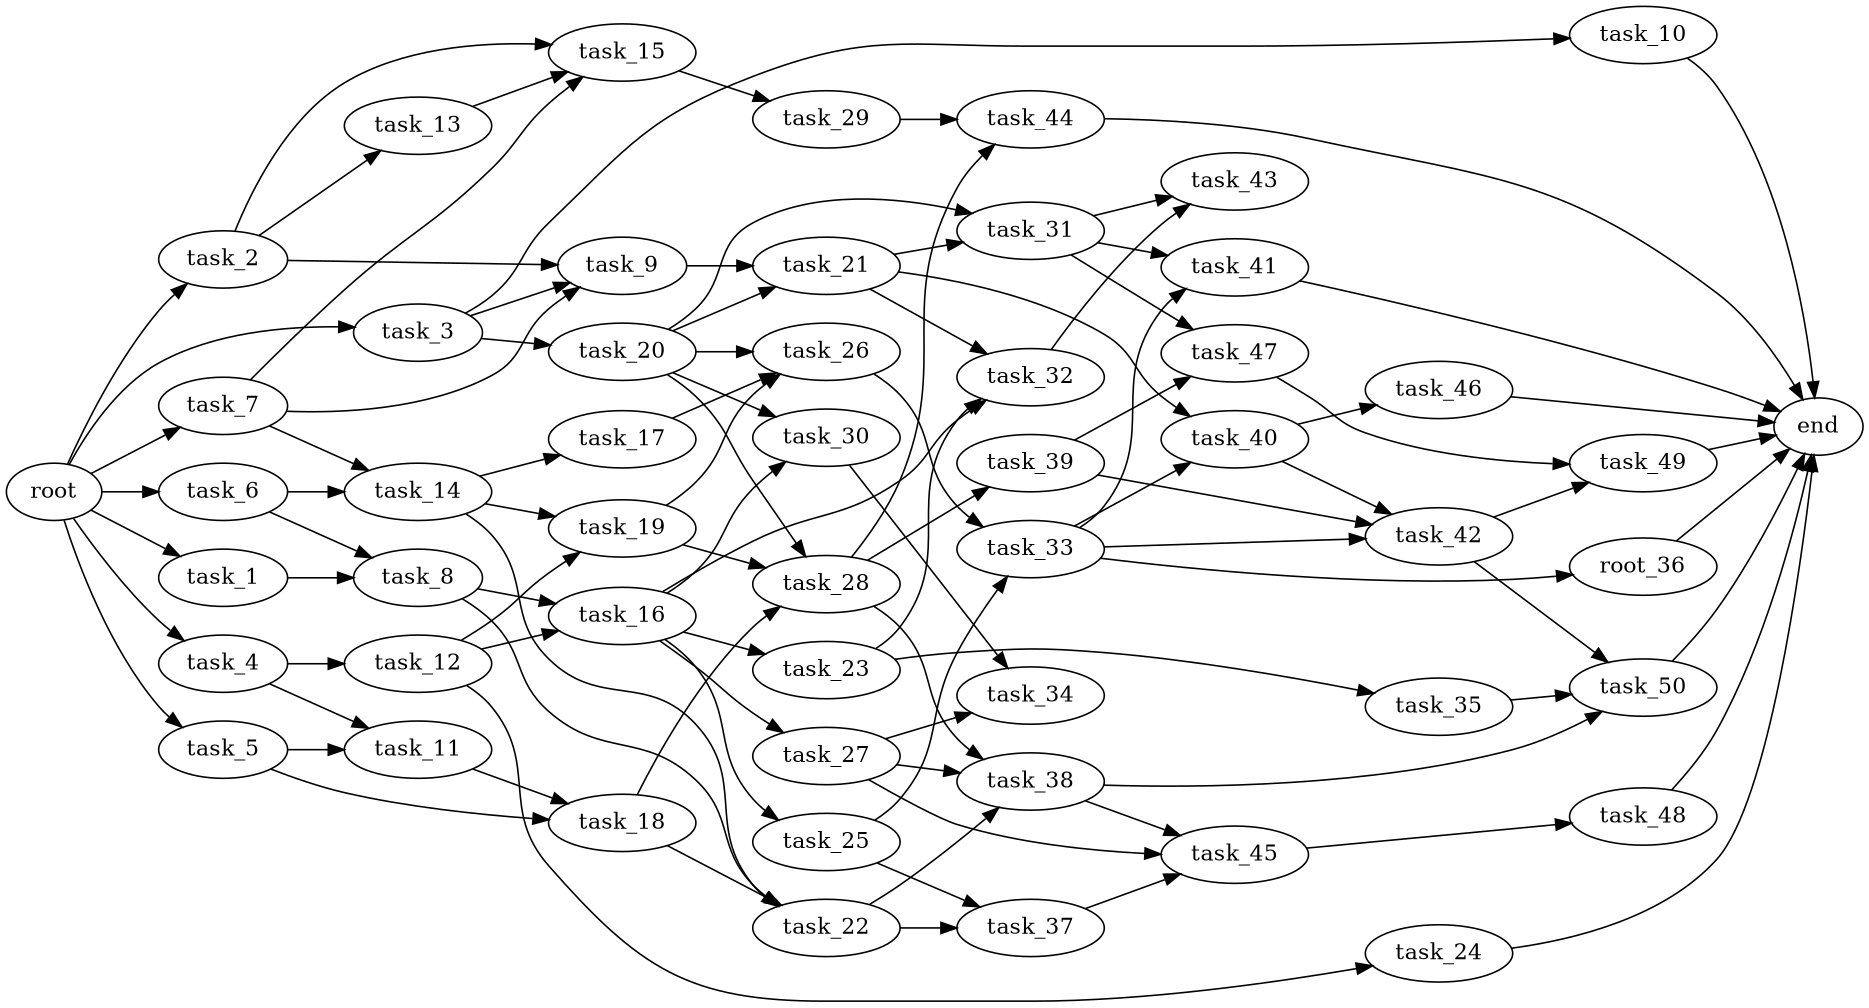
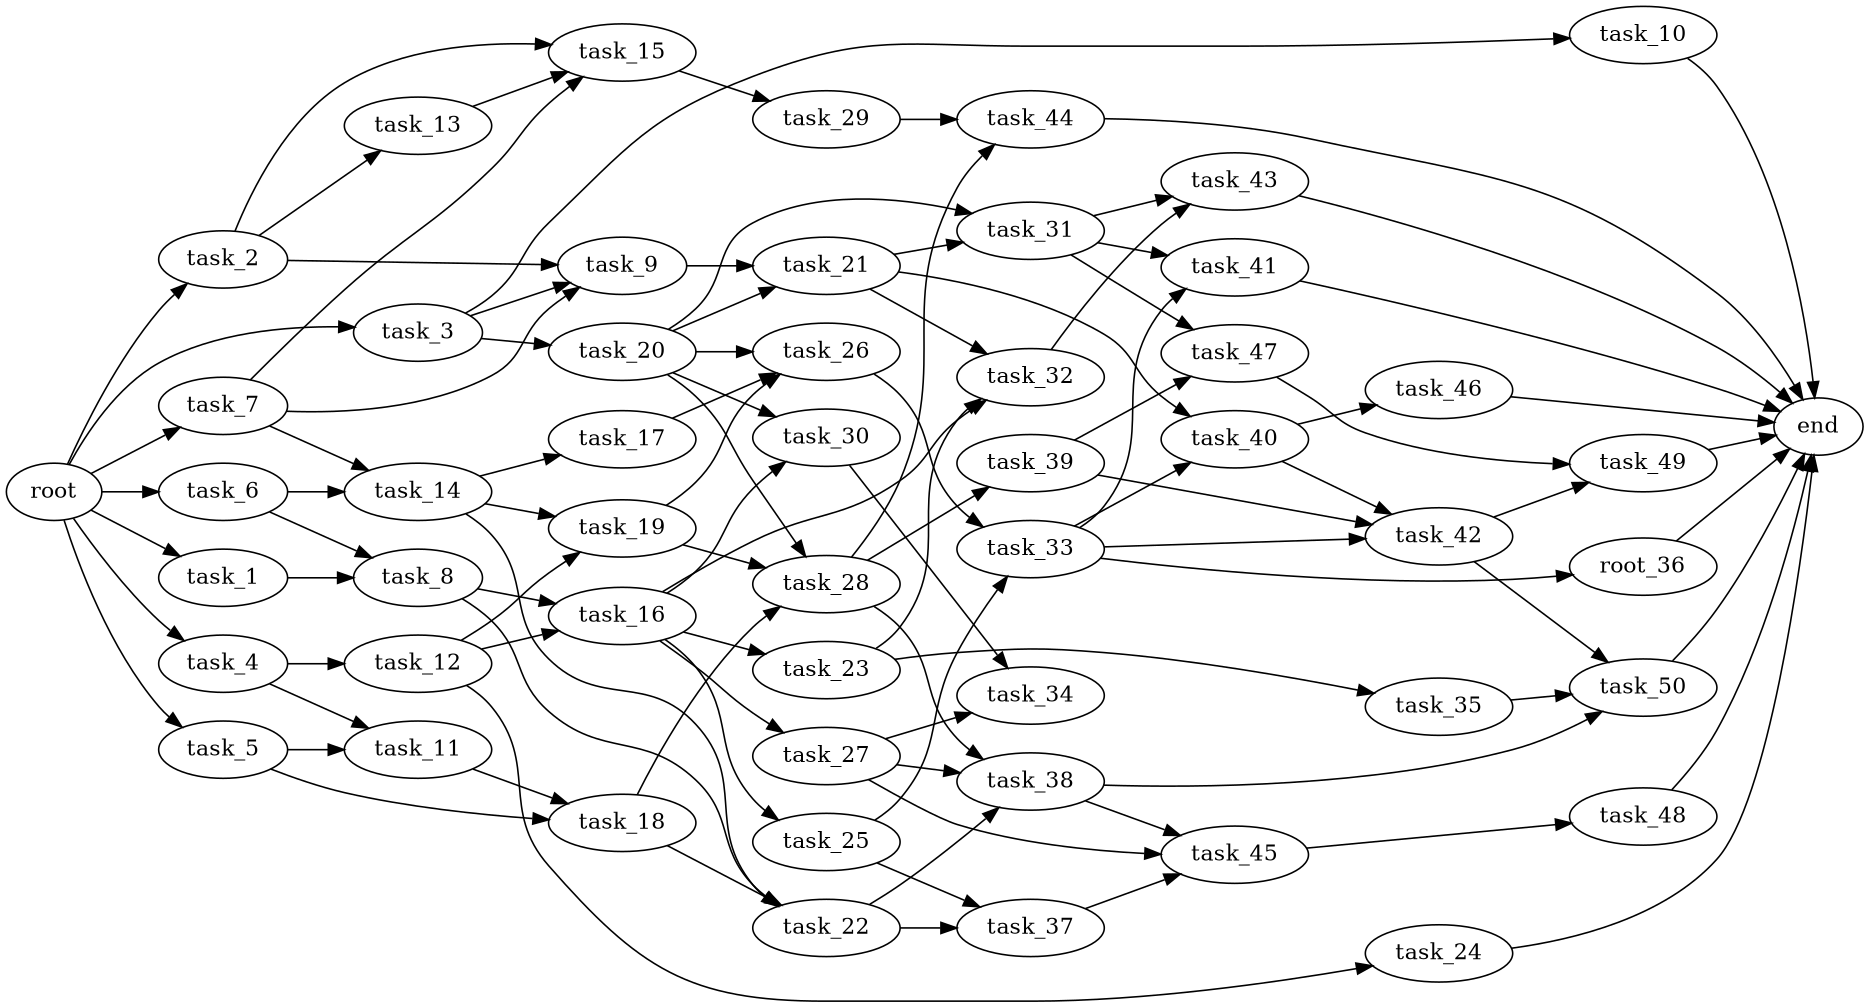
edge "task_43" -> "end": added
